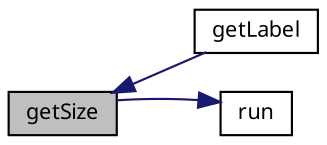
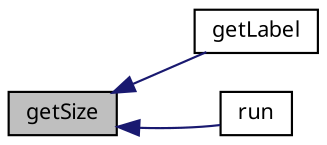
edge "getSize" -> "run": reversed
